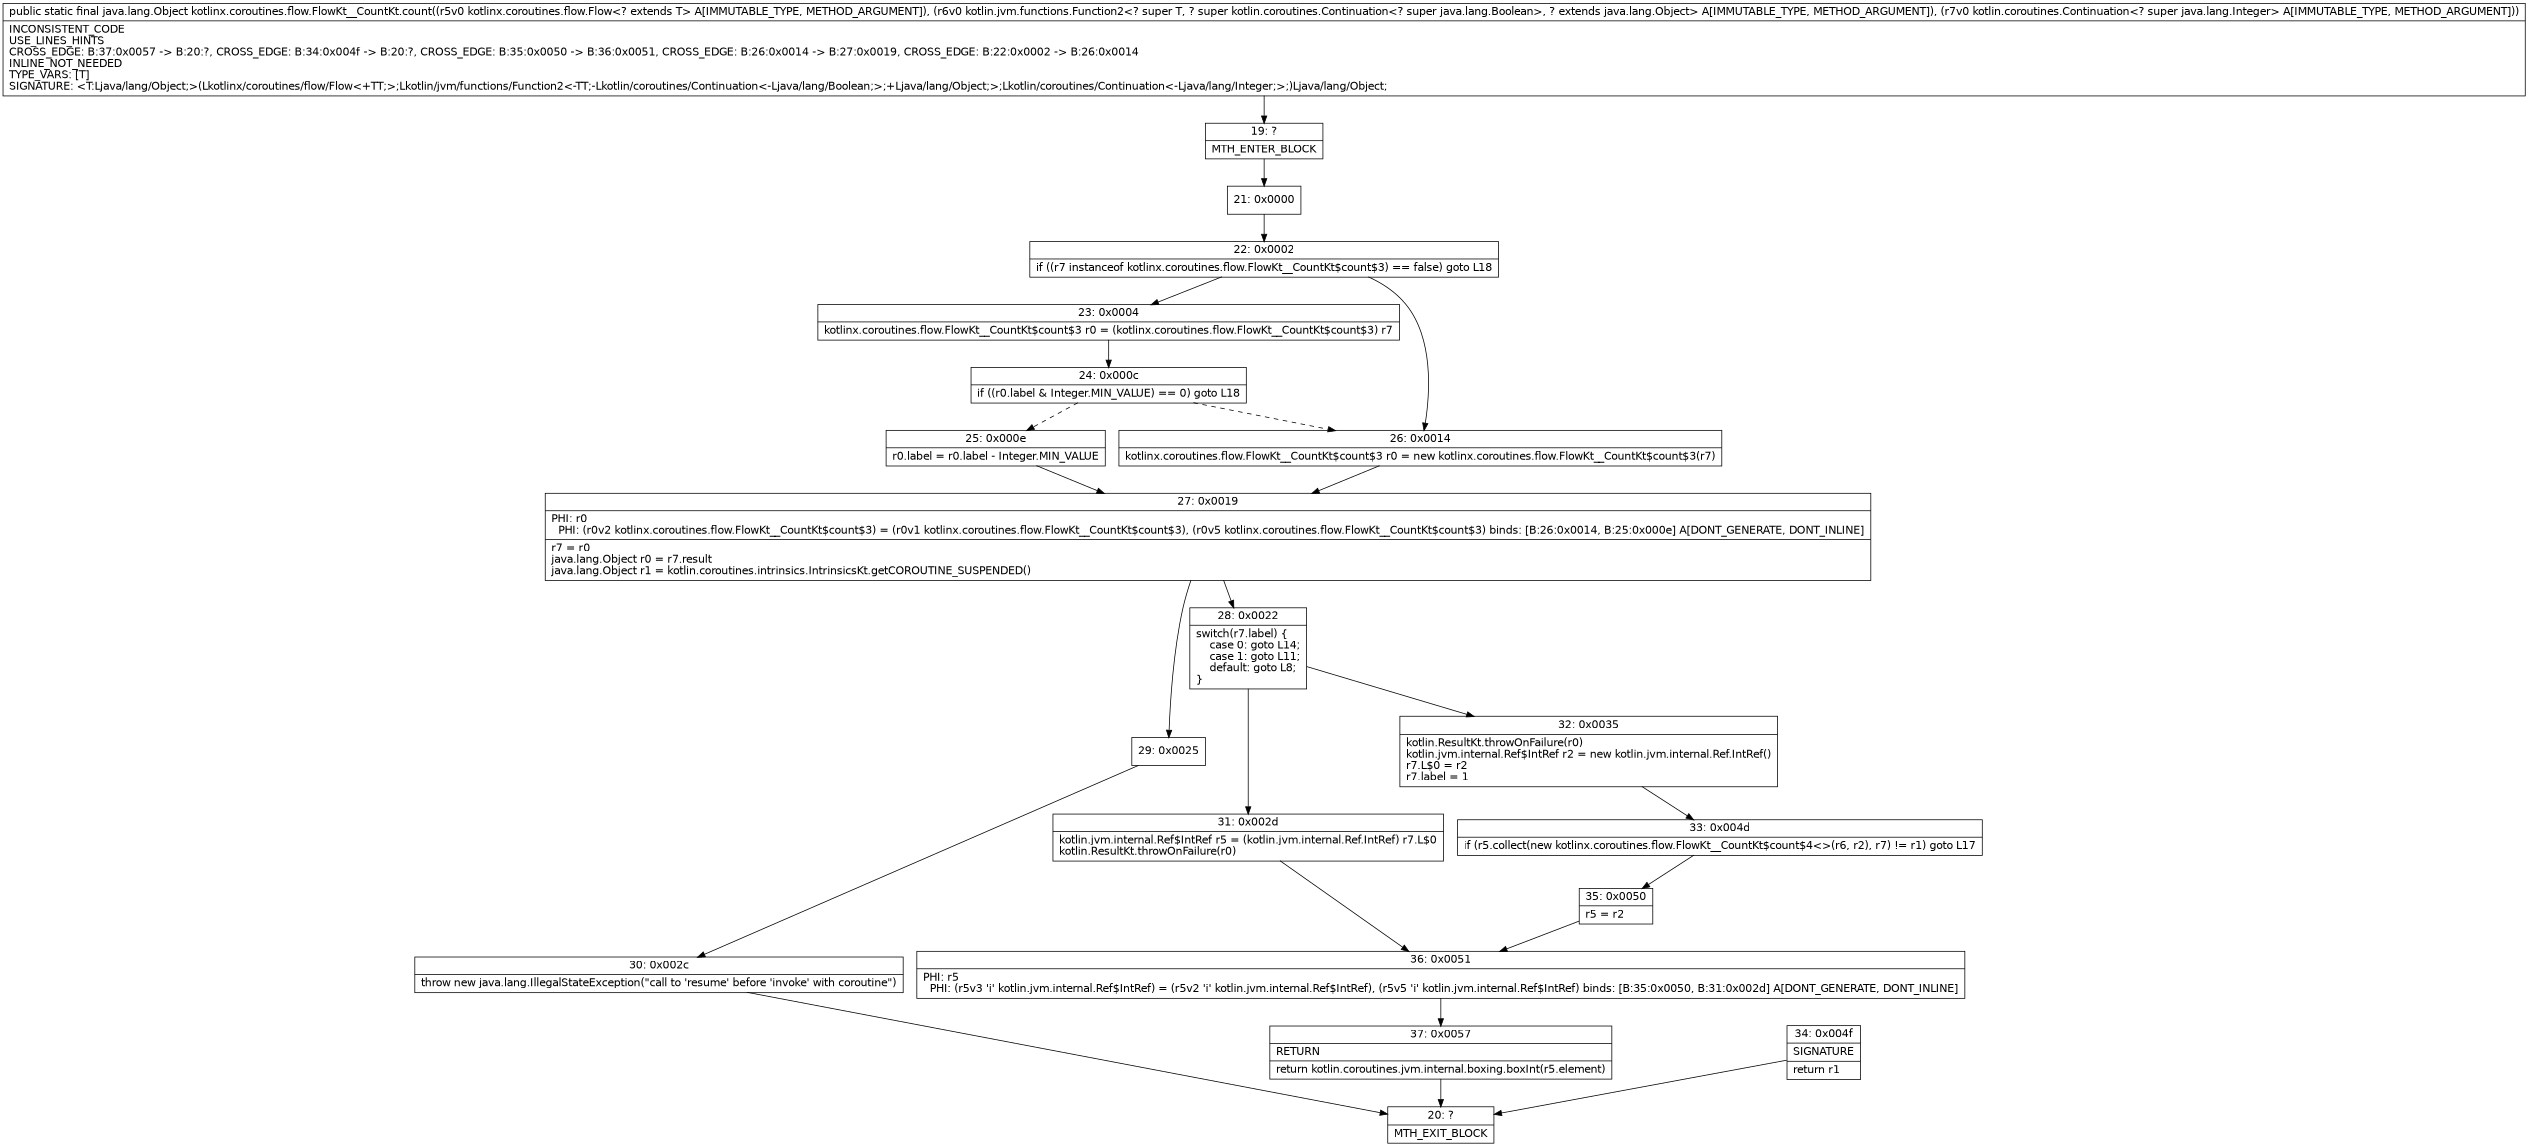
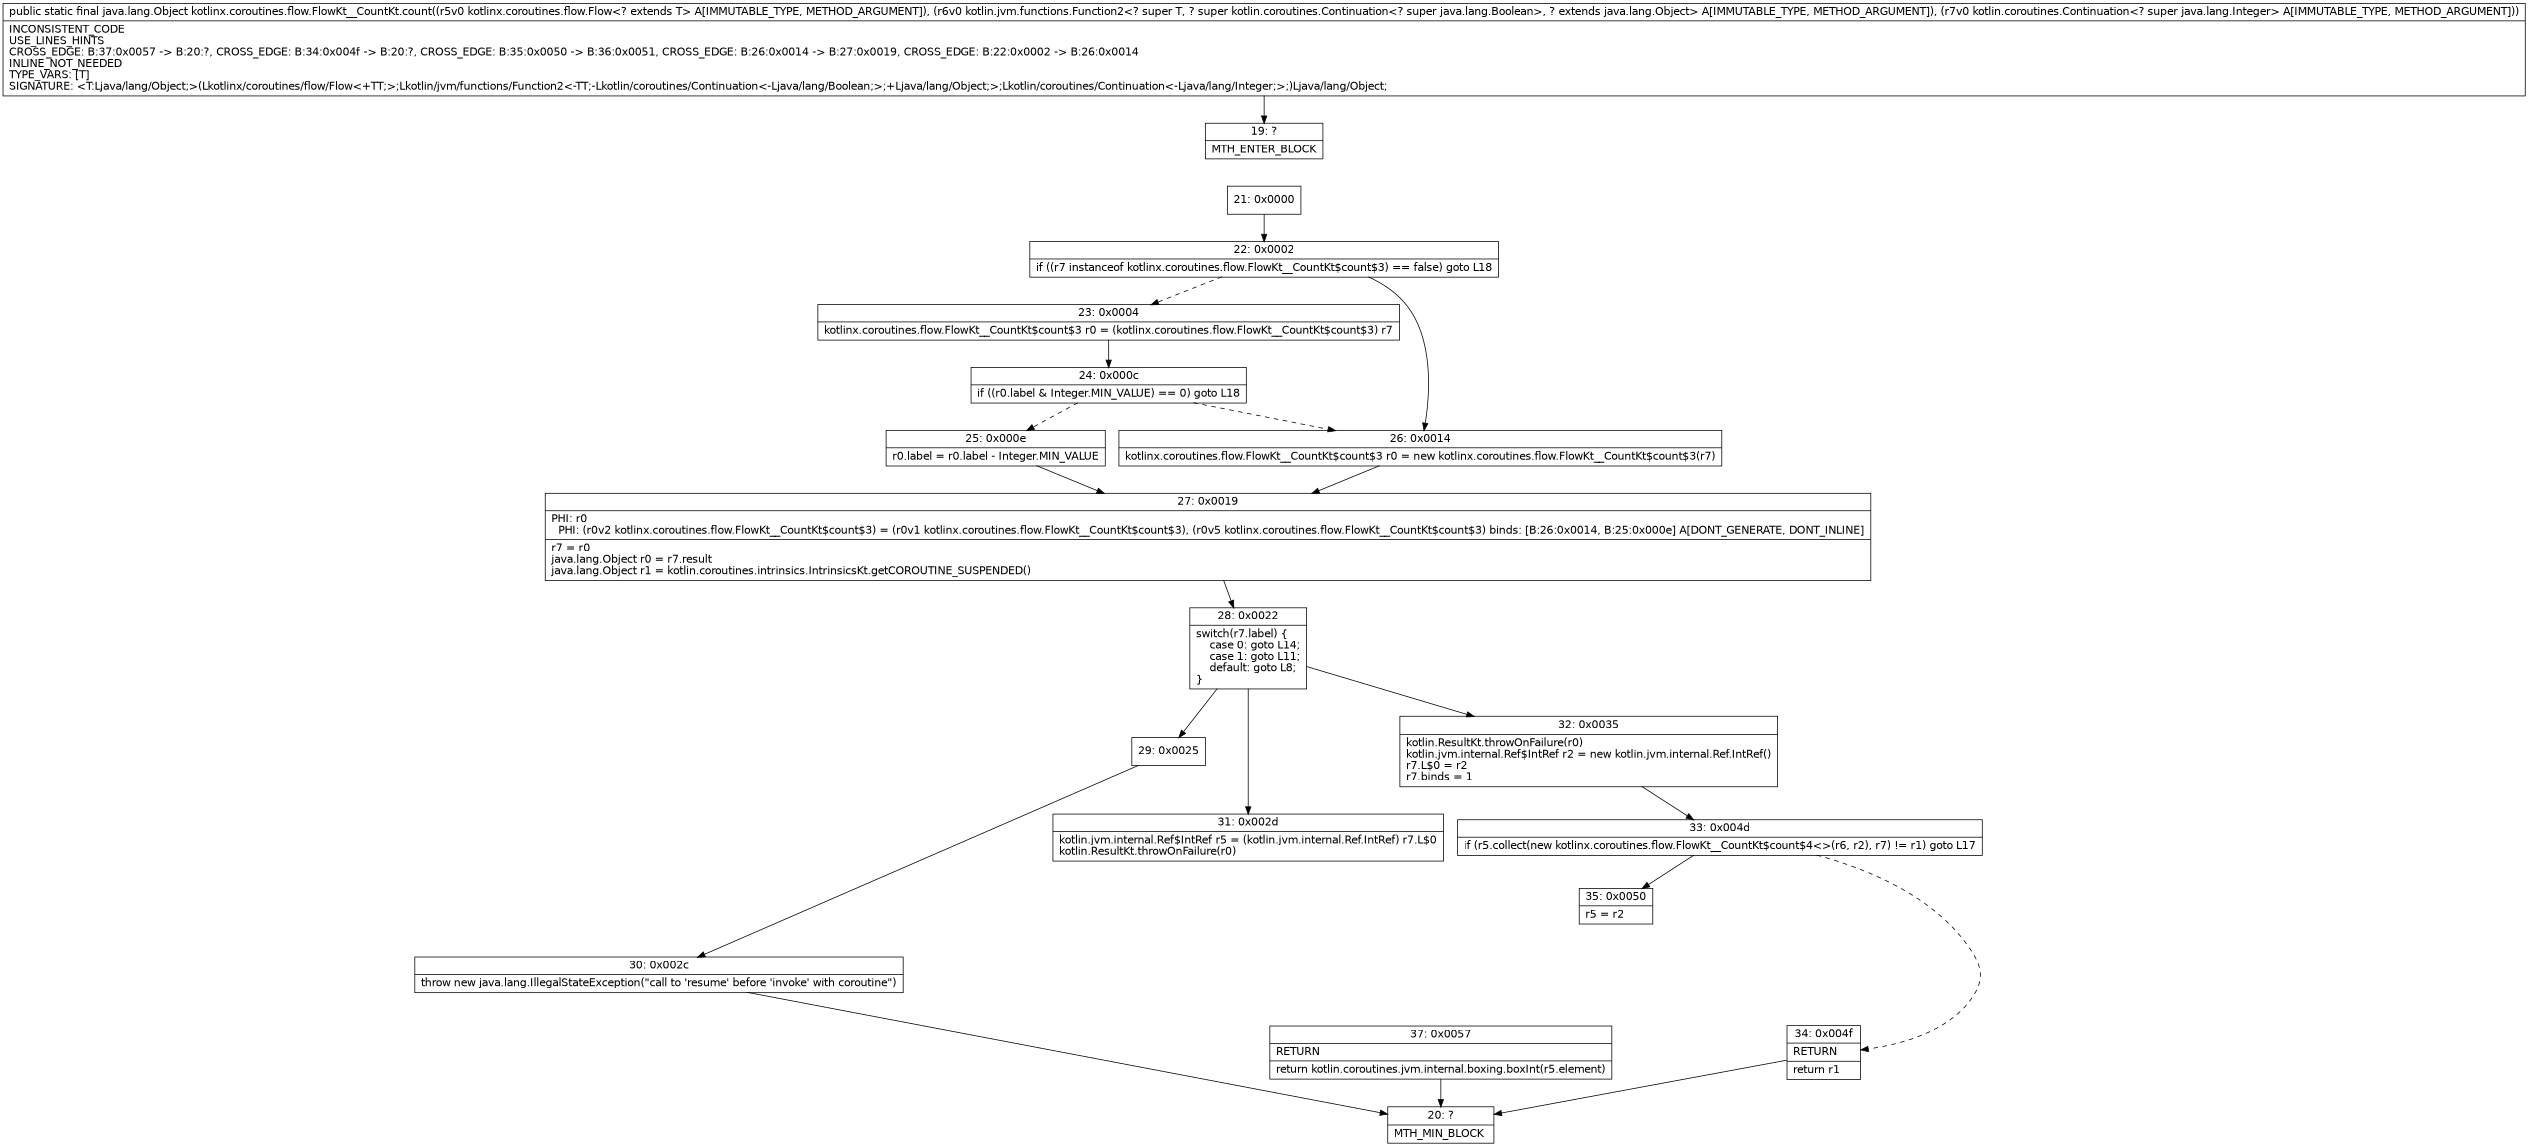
edge "19: ?" -> "21: 0x0000": removed
edge "22: 0x0002" -> "23: 0x0004": style solid -> dashed
edge "27: 0x0019" -> "29: 0x0025": now "28: 0x0022" -> "29: 0x0025"
node "32: 0x0035": text "r7.label = 1" -> "r7.binds = 1"
edge "33: 0x004d" -> "34: 0x004f": added
node "36: 0x0051": removed
node "34: 0x004f": text "SIGNATURE" -> "RETURN"
node "20: ?": text "MTH_EXIT_BLOCK" -> "MTH_MIN_BLOCK"
